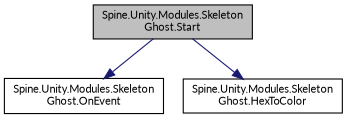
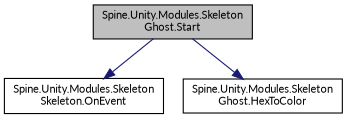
node "Spine.Unity.Modules.Skeleton Ghost.OnEvent": label "Spine.Unity.Modules.Skeleton Ghost.OnEvent" -> "Spine.Unity.Modules.Skeleton Skeleton.OnEvent"
